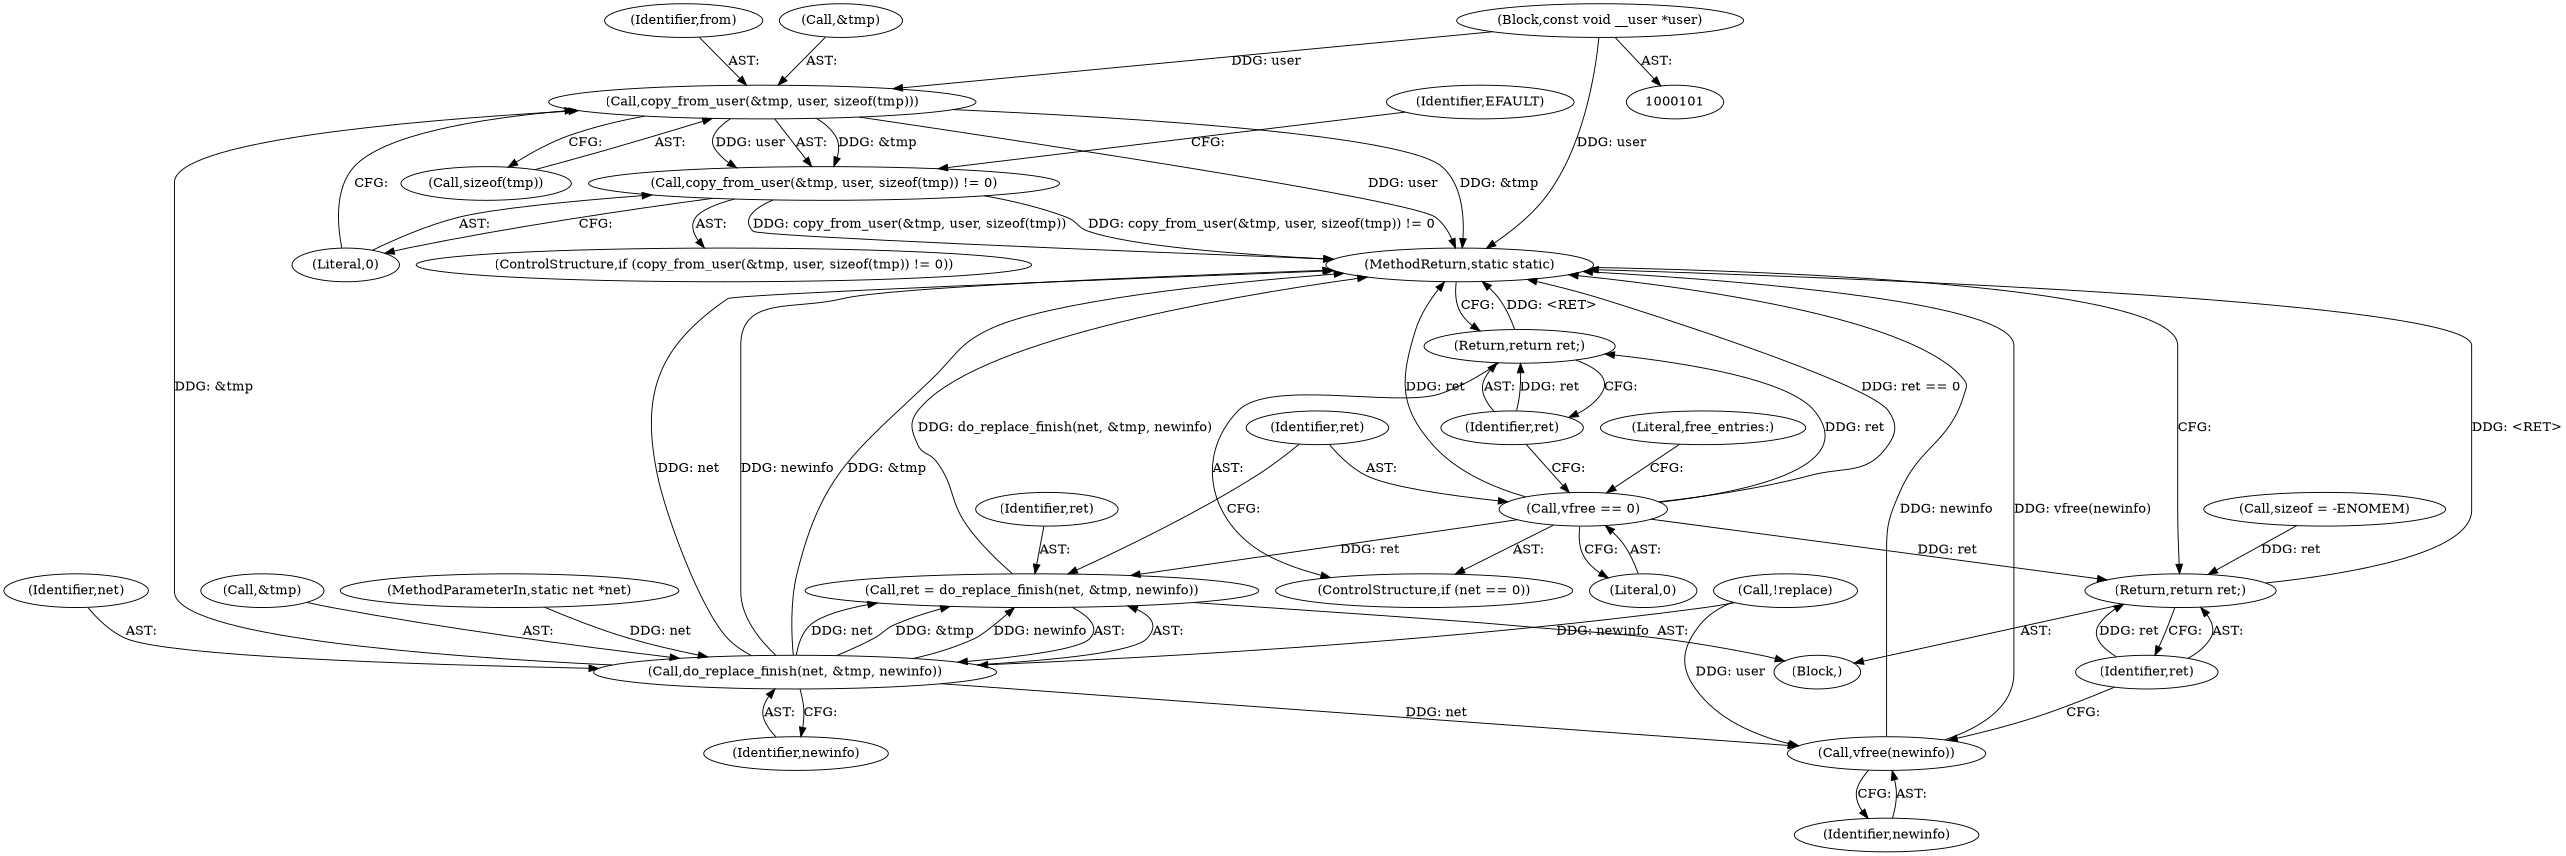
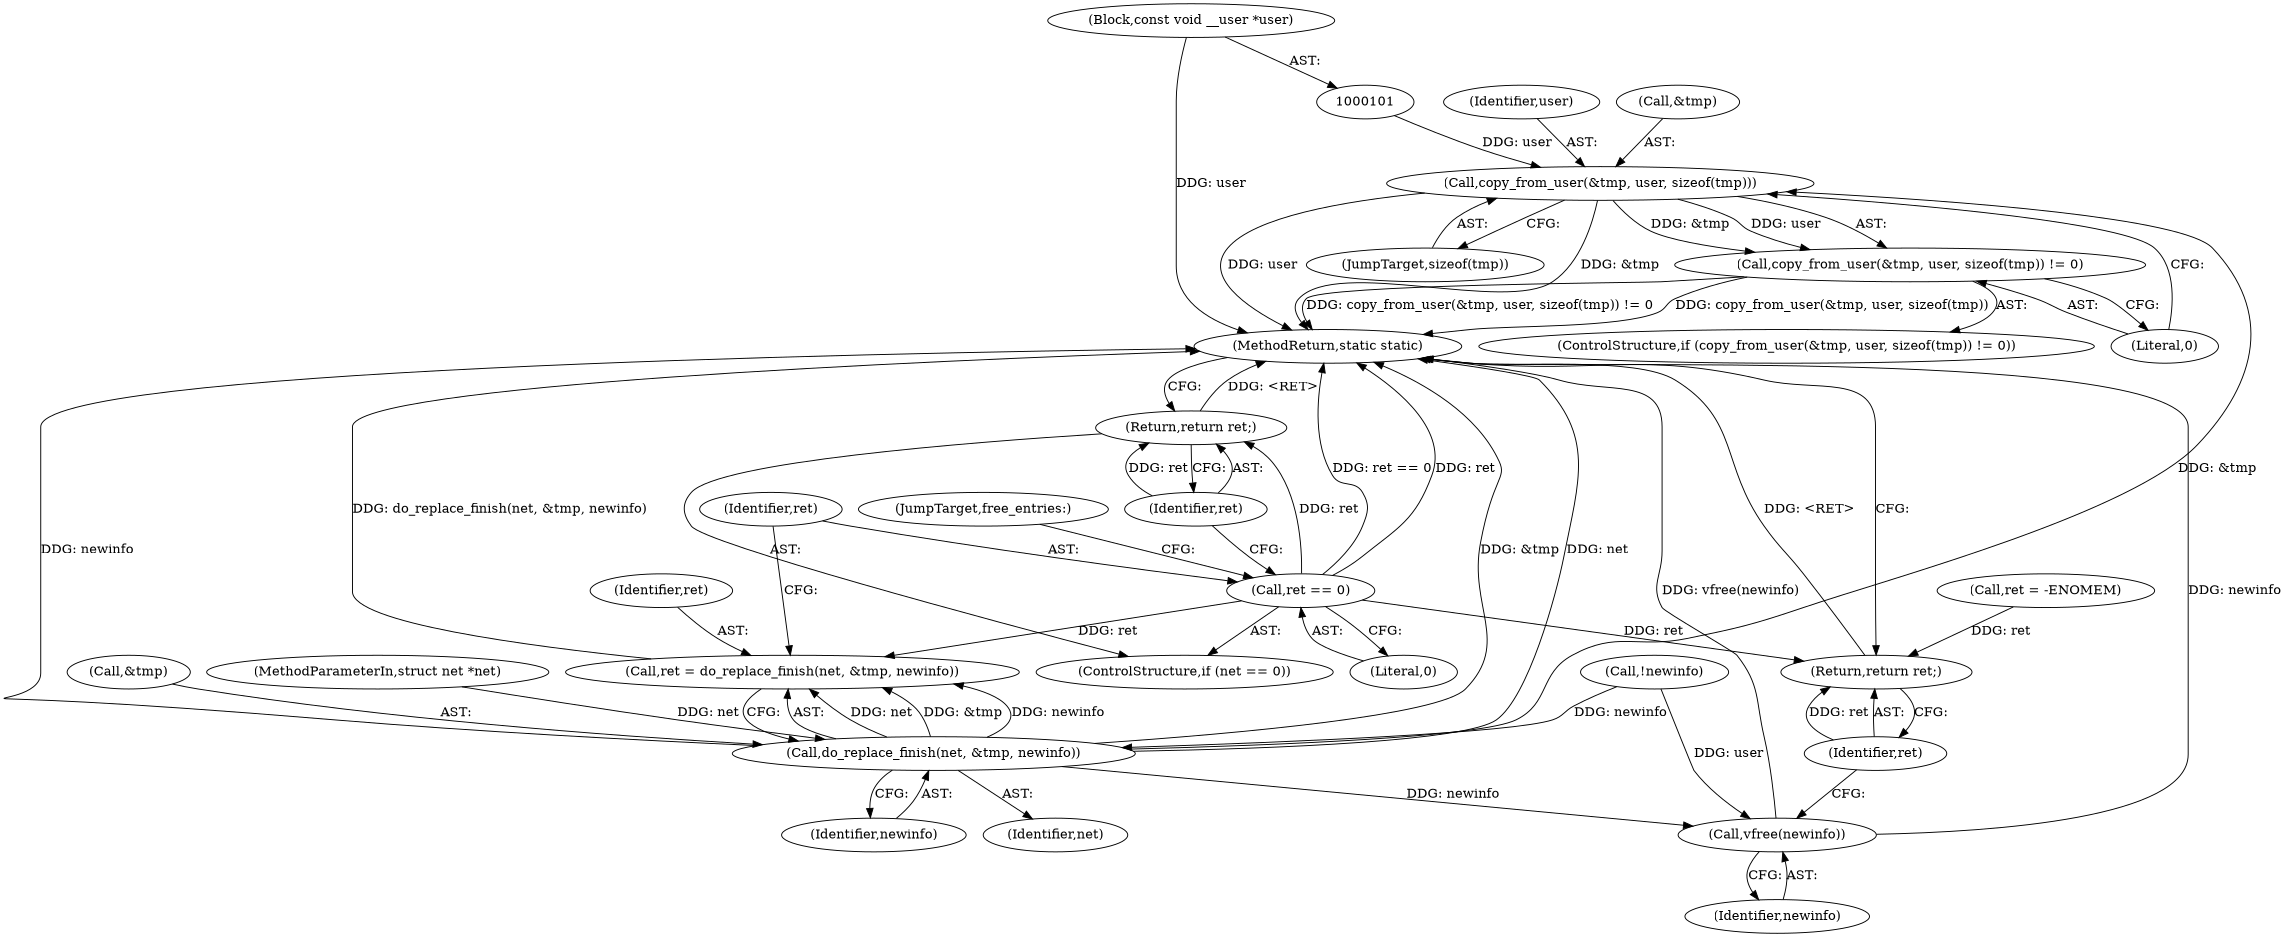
node "(Identifier,from)": label "(Identifier,from)" -> "(Identifier,user)"
edge "(Block,const void __user *user)" -> "(Call,copy_from_user(&tmp, user, sizeof(tmp)))": now "1000101" -> "(Call,copy_from_user(&tmp, user, sizeof(tmp)))"
node "(Identifier,EFAULT)": removed
node "(Call,sizeof(tmp))": label "(Call,sizeof(tmp))" -> "(JumpTarget,sizeof(tmp))"
node "(Literal,free_entries:)": label "(Literal,free_entries:)" -> "(JumpTarget,free_entries:)"
node "(Call,vfree == 0)": label "(Call,vfree == 0)" -> "(Call,ret == 0)"
node "(Call,sizeof = -ENOMEM)": label "(Call,sizeof = -ENOMEM)" -> "(Call,ret = -ENOMEM)"
node "(MethodParameterIn,static net *net)": label "(MethodParameterIn,static net *net)" -> "(MethodParameterIn,struct net *net)"
node "(Call,!replace)": label "(Call,!replace)" -> "(Call,!newinfo)"
edge "(Call,ret = do_replace_finish(net, &tmp, newinfo))" -> "(Call,do_replace_finish(net, &tmp, newinfo))": label "AST: " -> "CFG: "
edge "(Identifier,net)" -> "(Call,do_replace_finish(net, &tmp, newinfo))": reversed
node "(Block,)": removed
edge "(Call,do_replace_finish(net, &tmp, newinfo))" -> "(Call,vfree(newinfo))": label "DDG: net" -> "DDG: newinfo"
